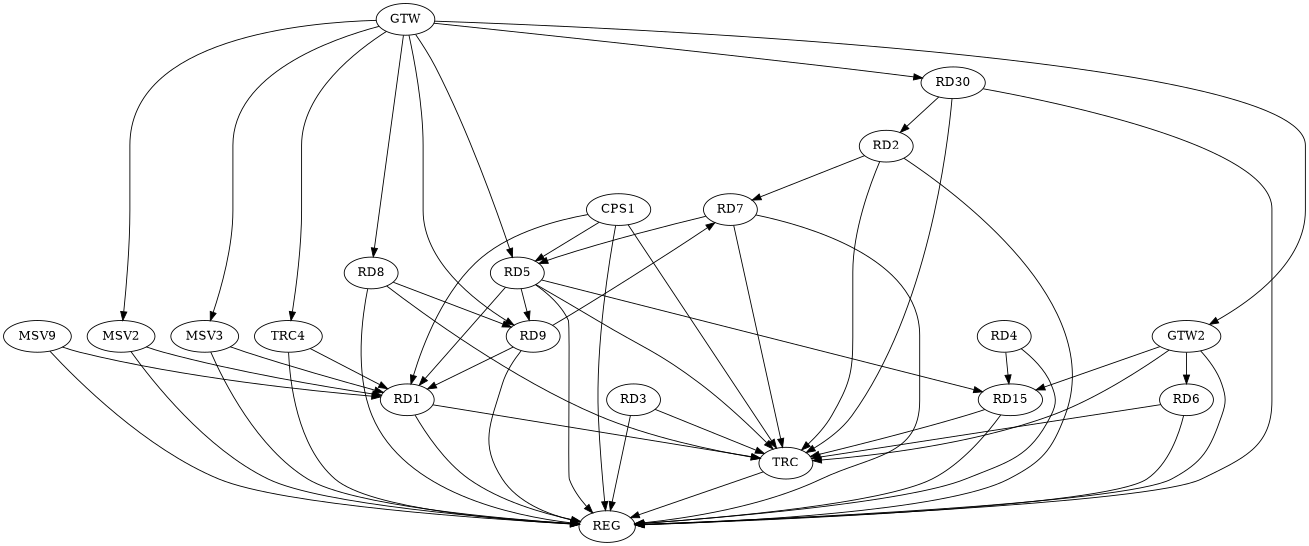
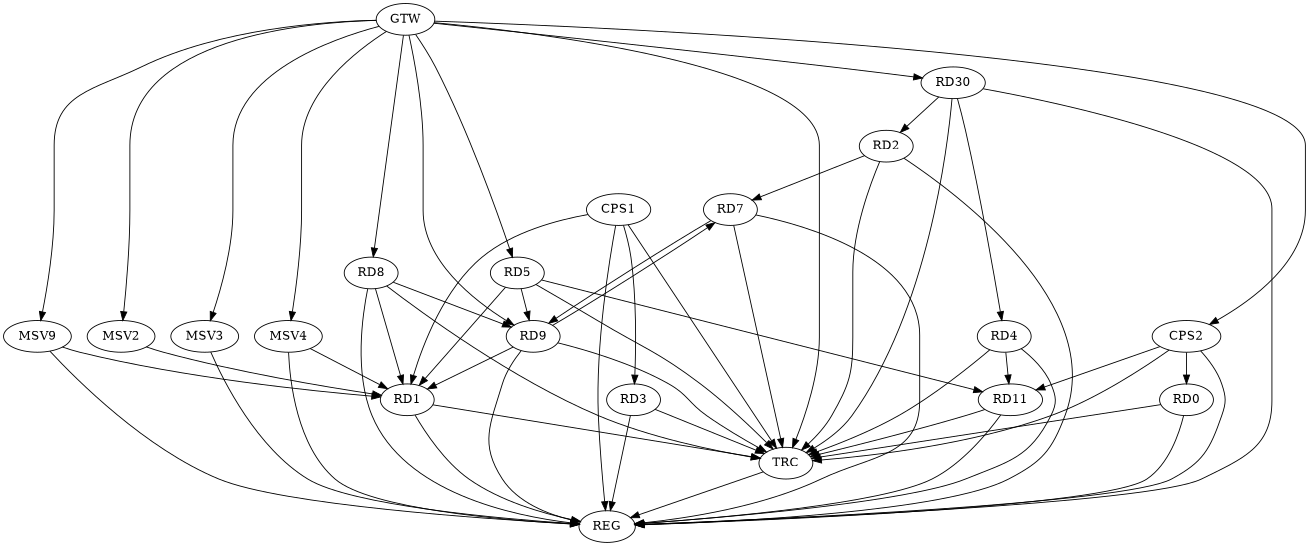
edge "GTW" -> "MSV9": added
edge "GTW" -> "TRC": added
edge "RD30" -> "RD4": added
edge "RD7" -> "RD5": now "RD7" -> "RD9"
edge "CPS1" -> "RD5": now "CPS1" -> "RD3"
node "TRC4": label "TRC4" -> "MSV4"
node "GTW2": label "GTW2" -> "CPS2"
edge "MSV3" -> "RD1": now "RD8" -> "RD1"
edge "RD9" -> "TRC": added
edge "RD5" -> "REG": removed
node "RD15": label "RD15" -> "RD11"
node "RD6": label "RD6" -> "RD0"
edge "RD4" -> "TRC": added
edge "MSV2" -> "REG": removed
